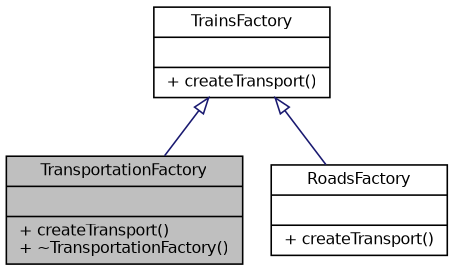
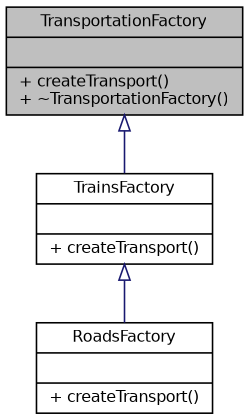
edge "TransportationFactory" -> "TrainsFactory": reversed
